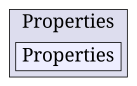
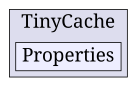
cluster "Properties": label "Properties" -> "TinyCache"
